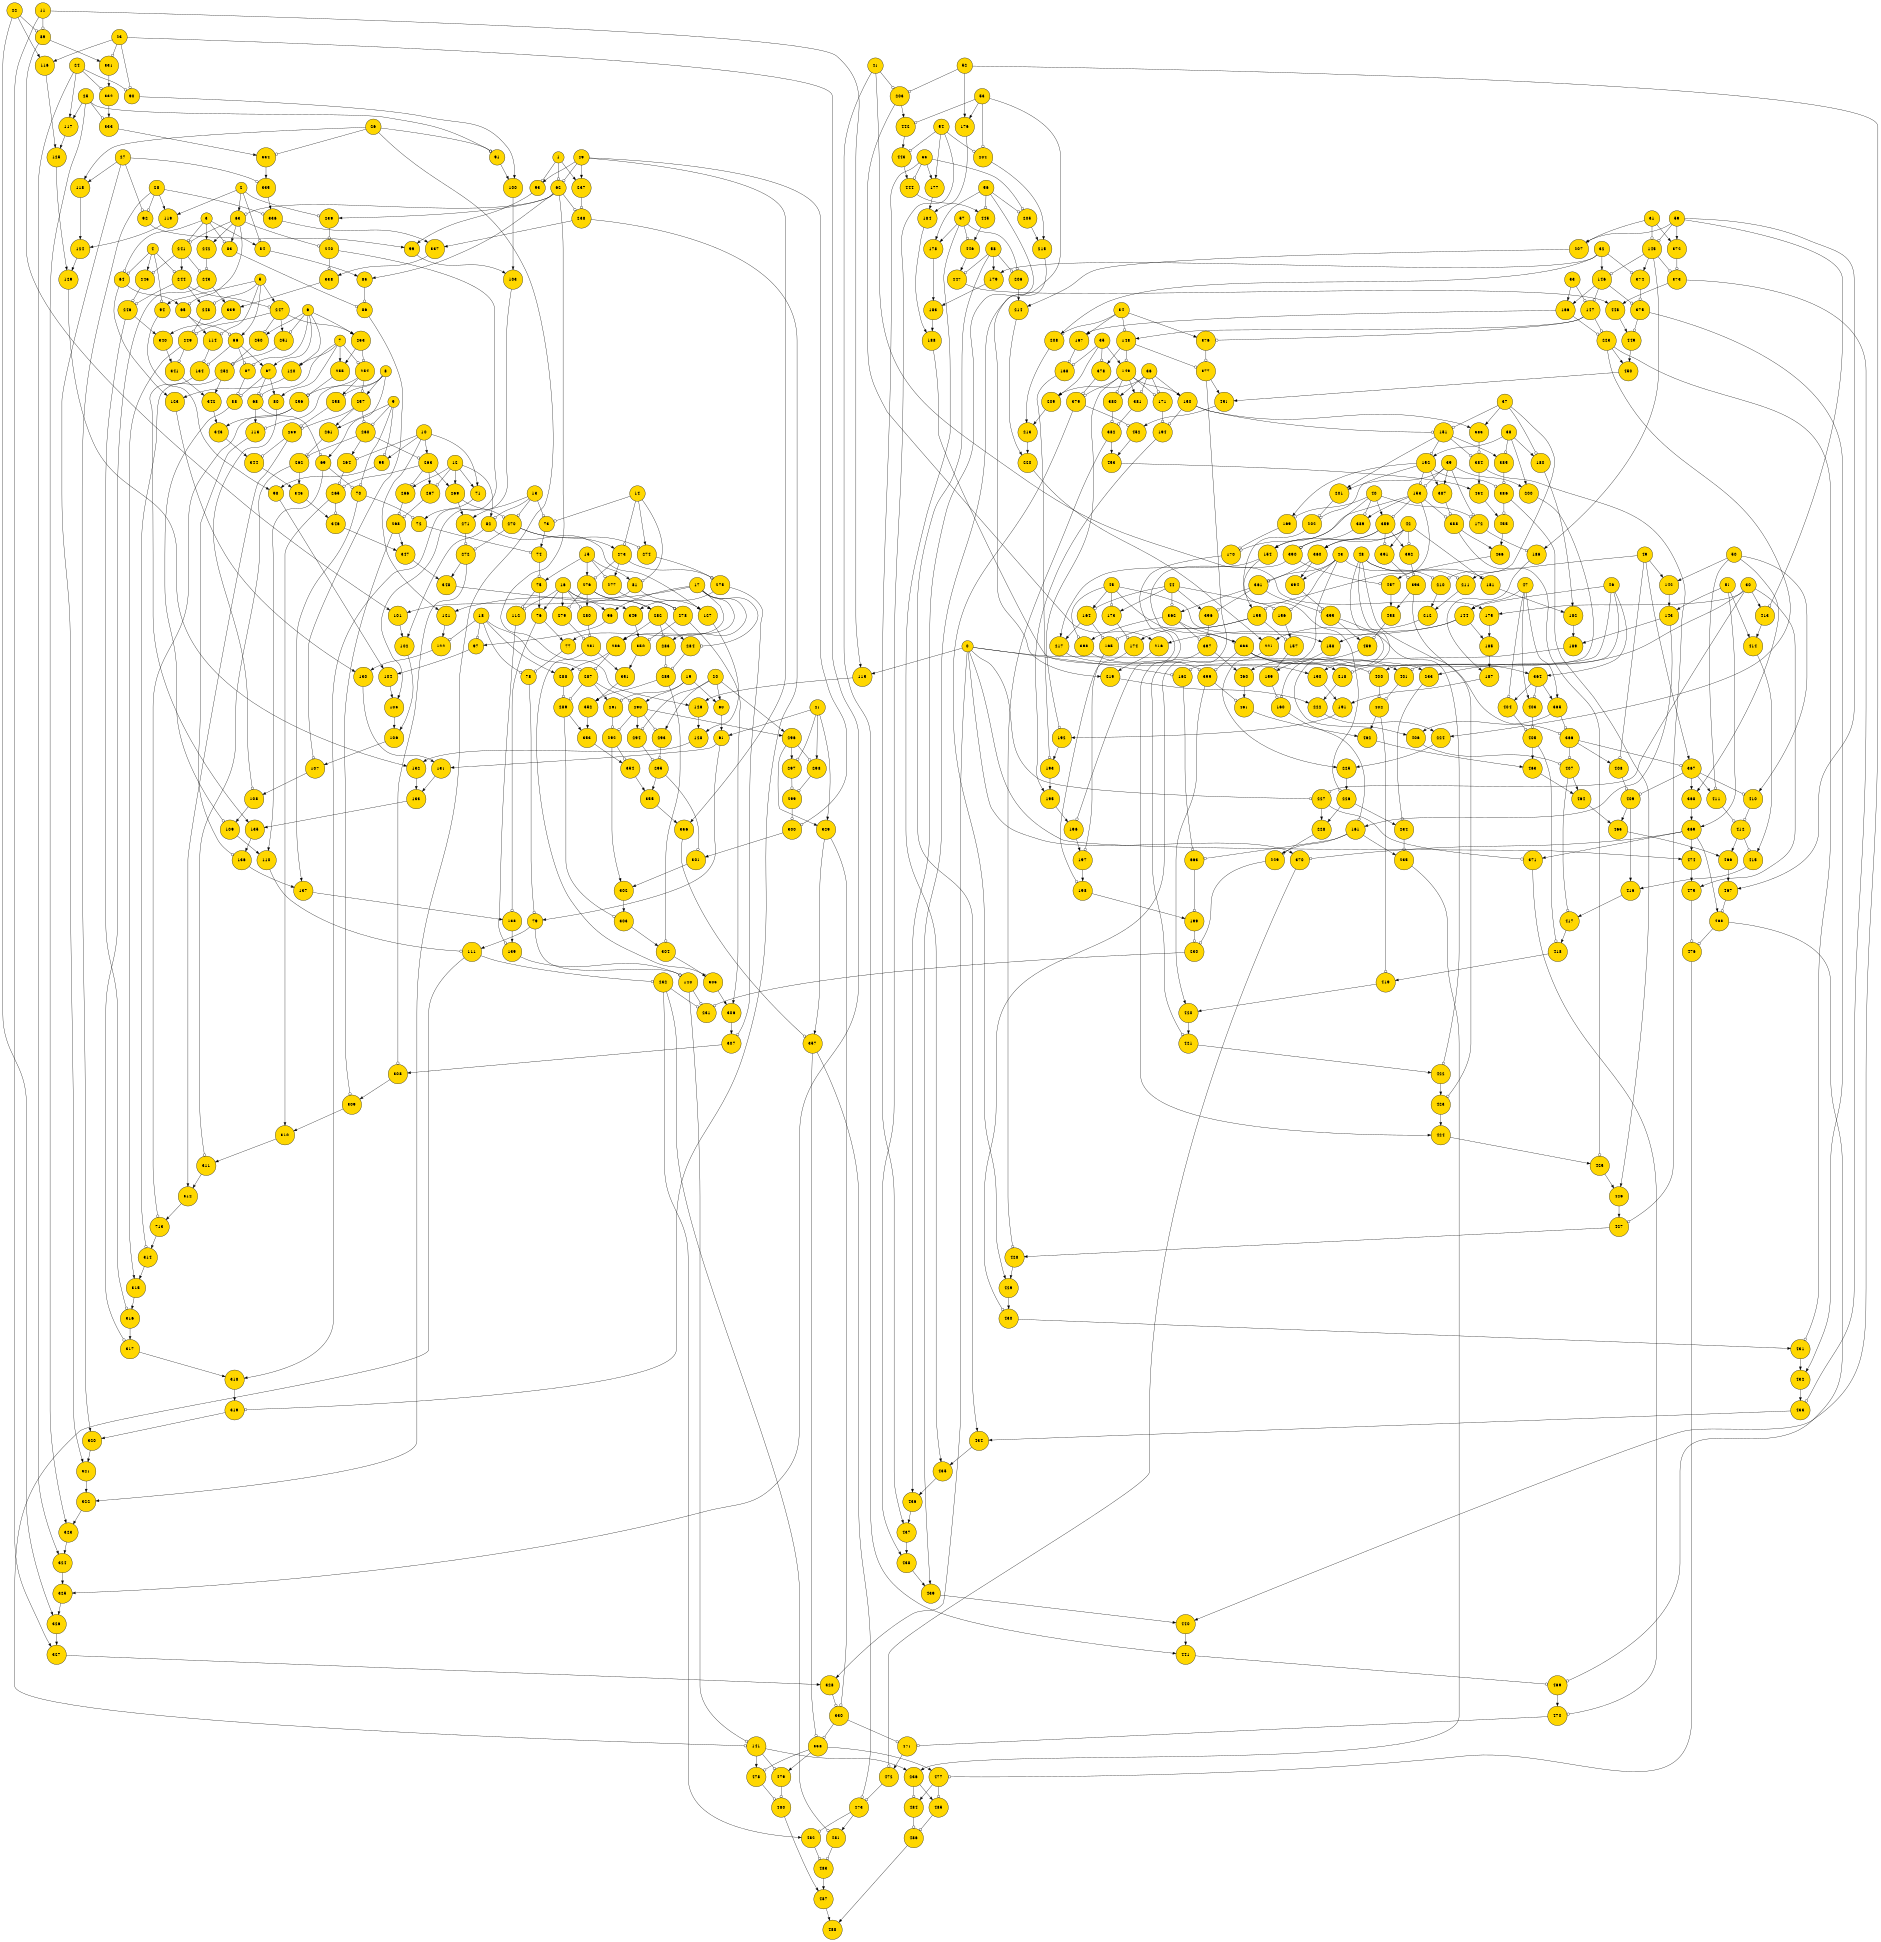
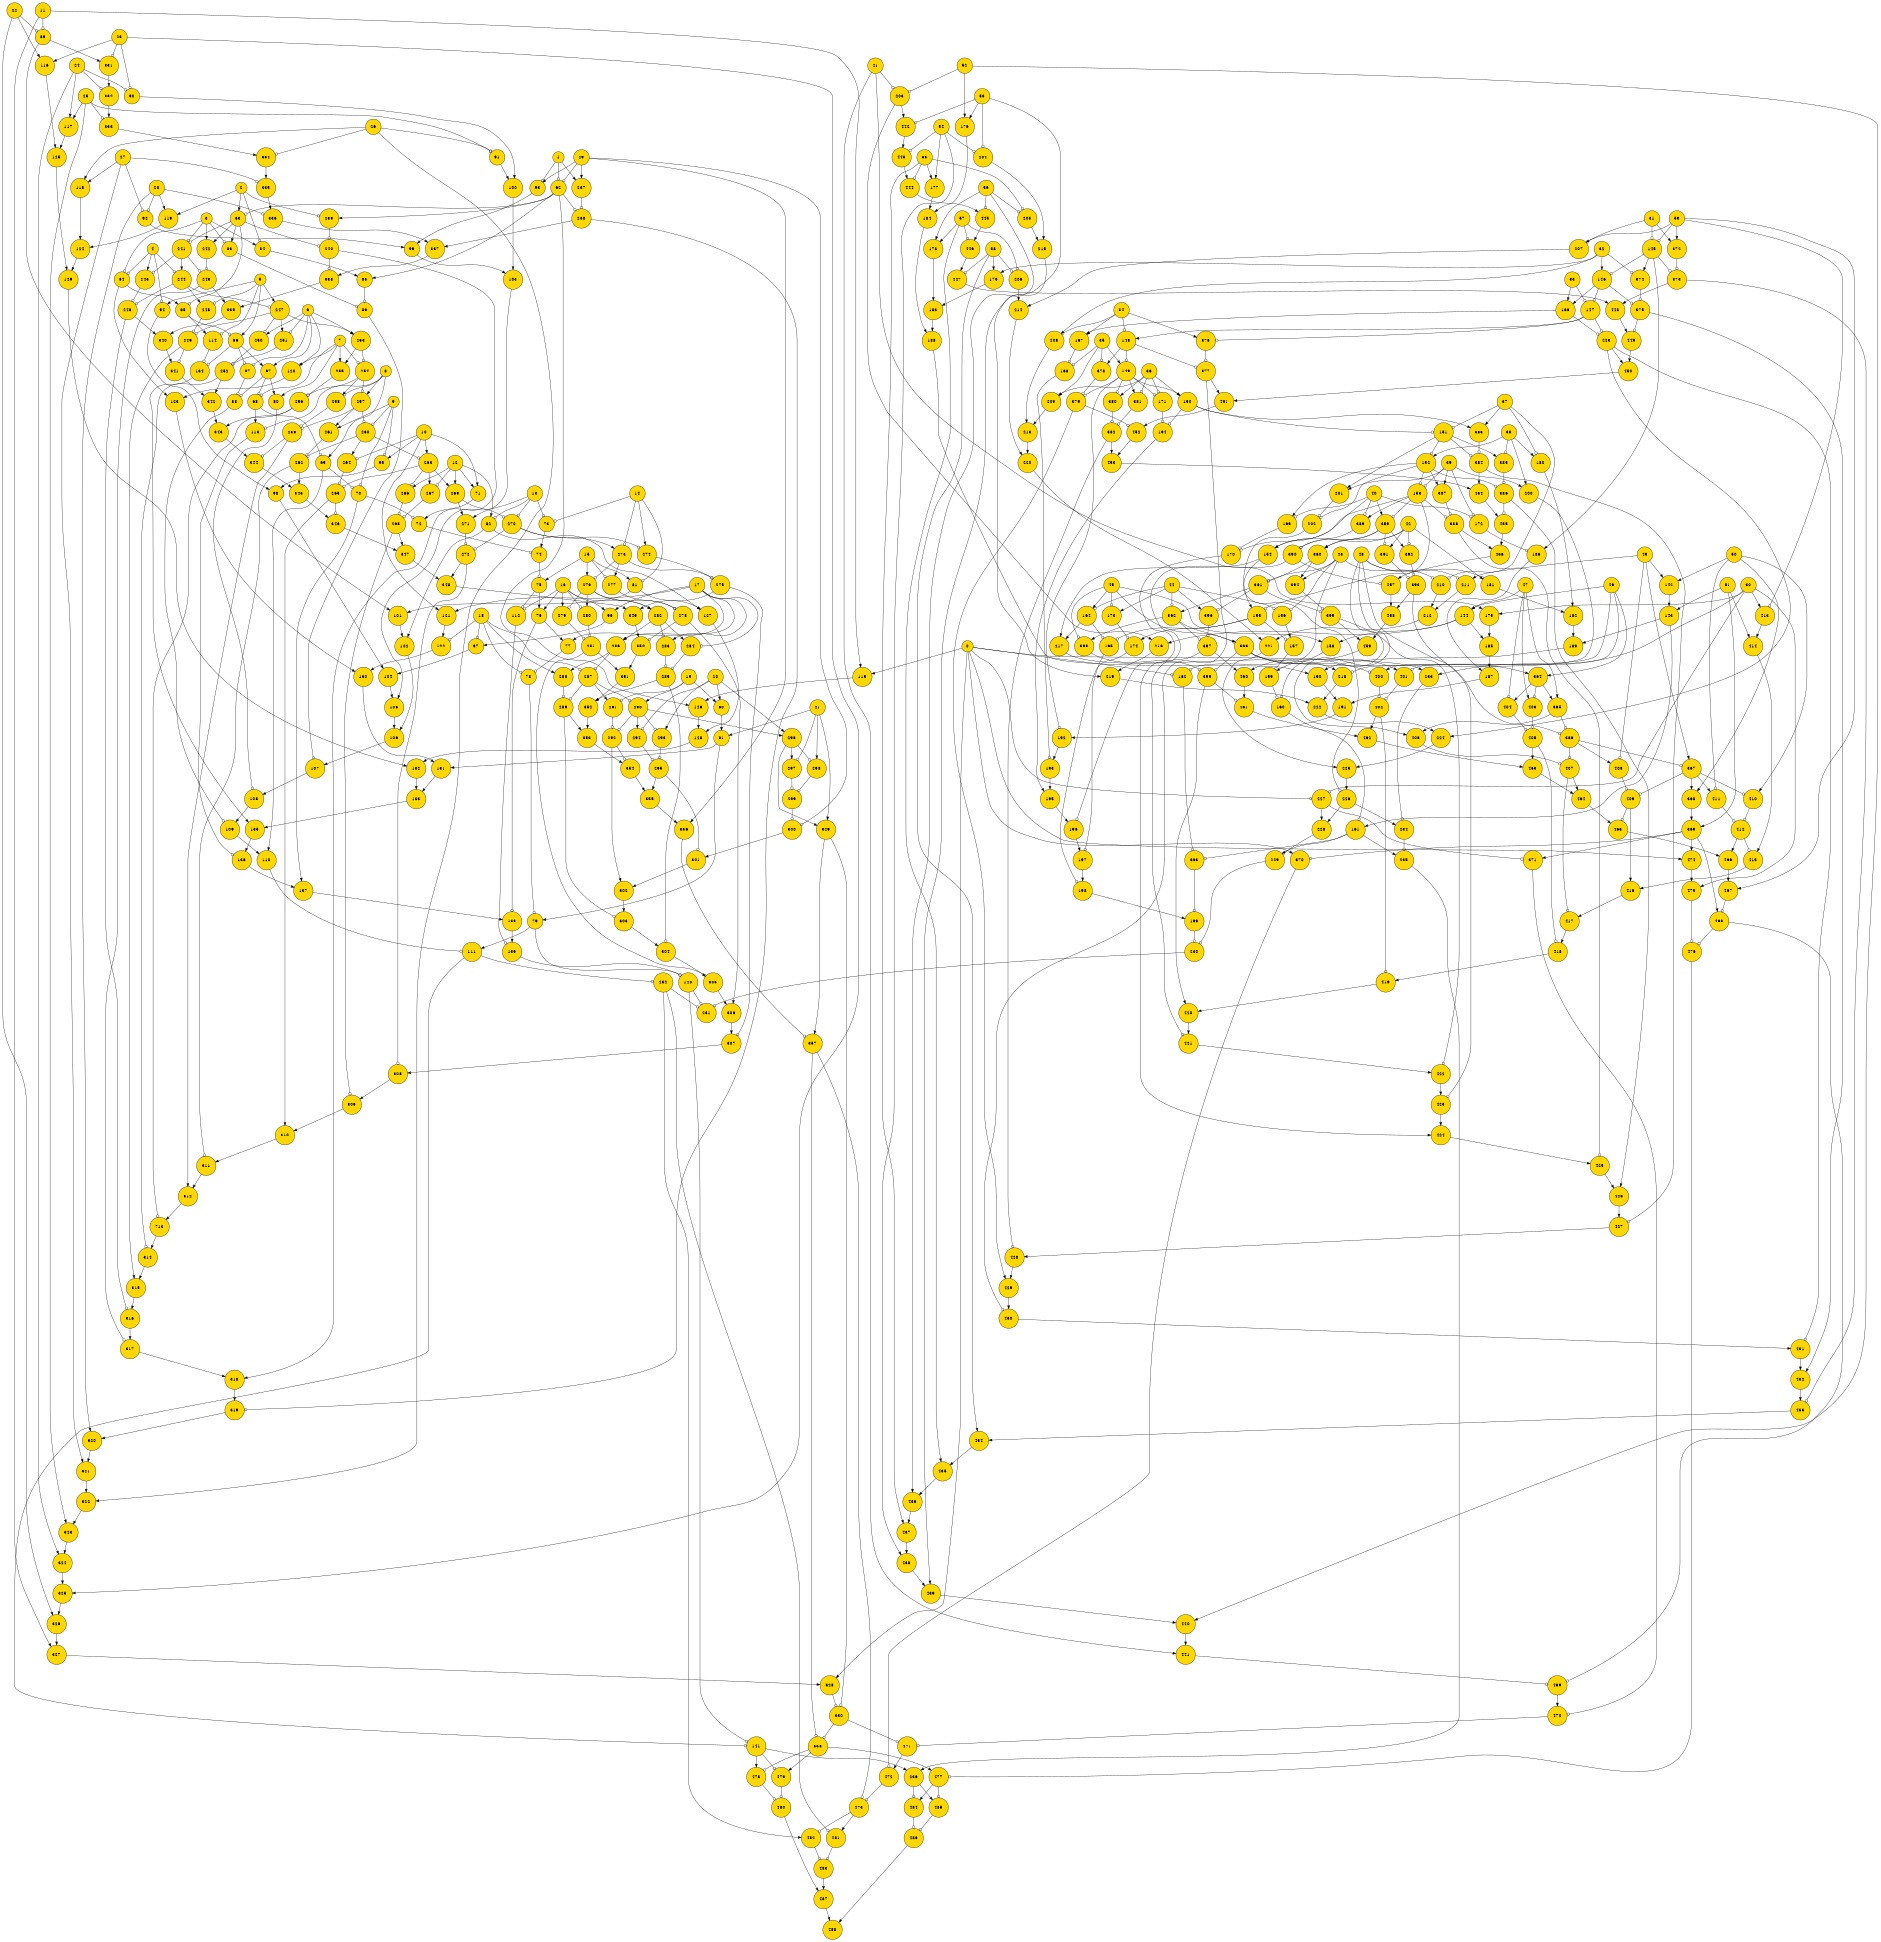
edge "458" -> "459": arrowhead odot -> normal
edge "409" -> "465": arrowhead normal -> odot
